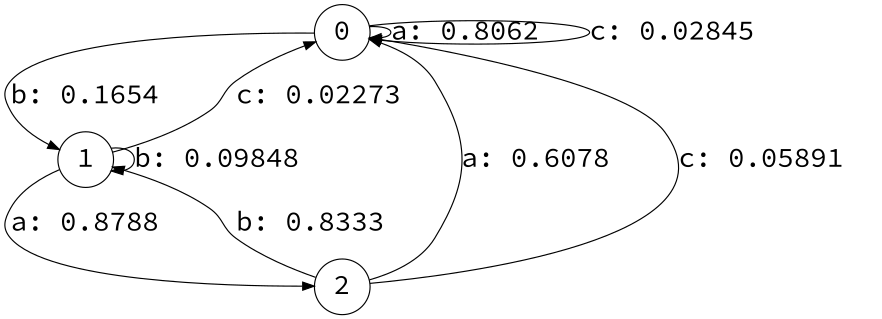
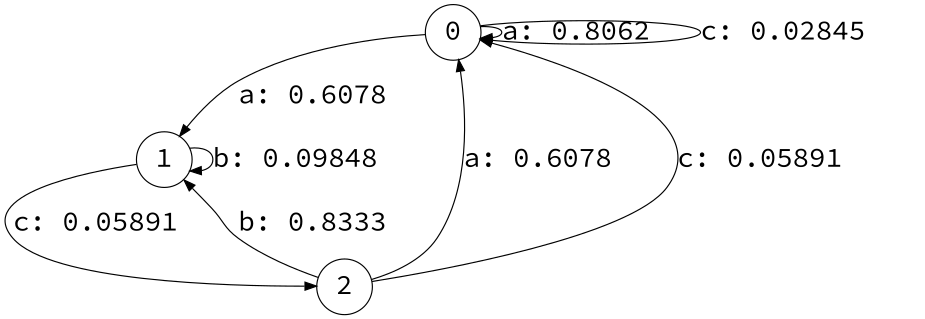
edge "0" -> "1": label "b: 0.1654   " -> "a: 0.6078   "
edge "1" -> "0": removed, label "c: 0.02273"
edge "1" -> "2": label "a: 0.8788   " -> "c: 0.05891  "
